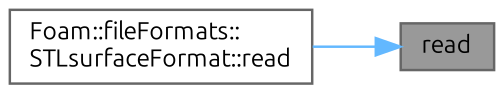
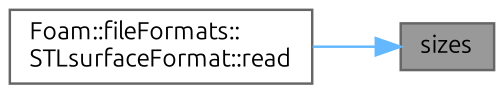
node "read": label "read" -> "sizes"
